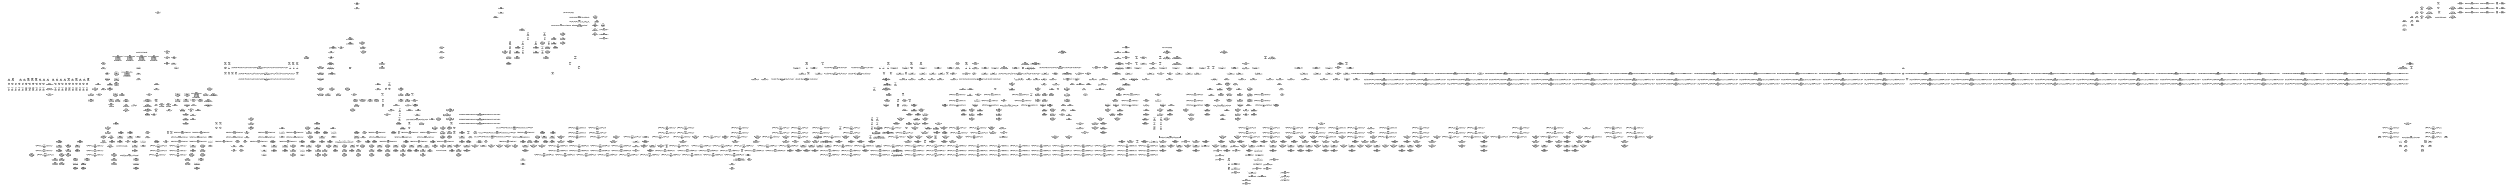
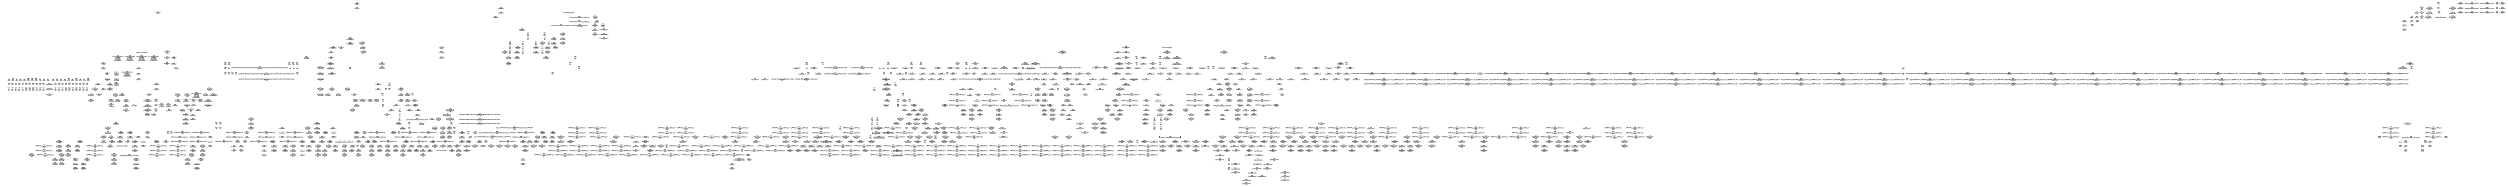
node "CE0x4e34e80": added
